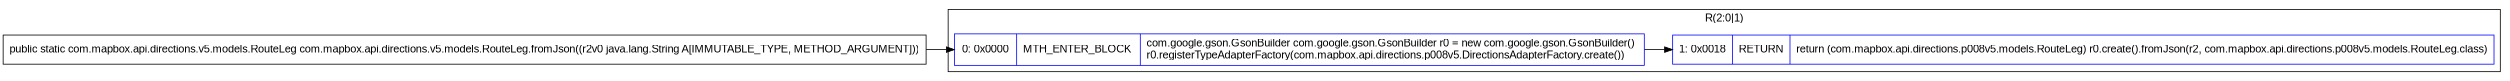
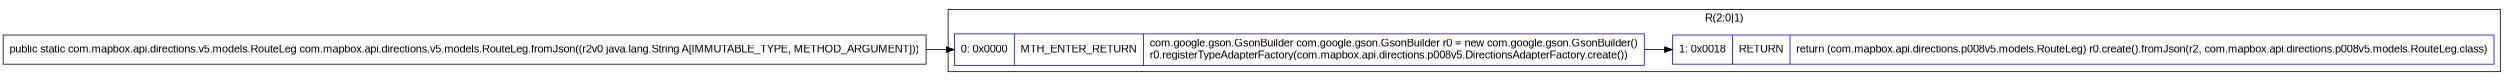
node "0: 0x0000": text "MTH_ENTER_BLOCK" -> "MTH_ENTER_RETURN"
